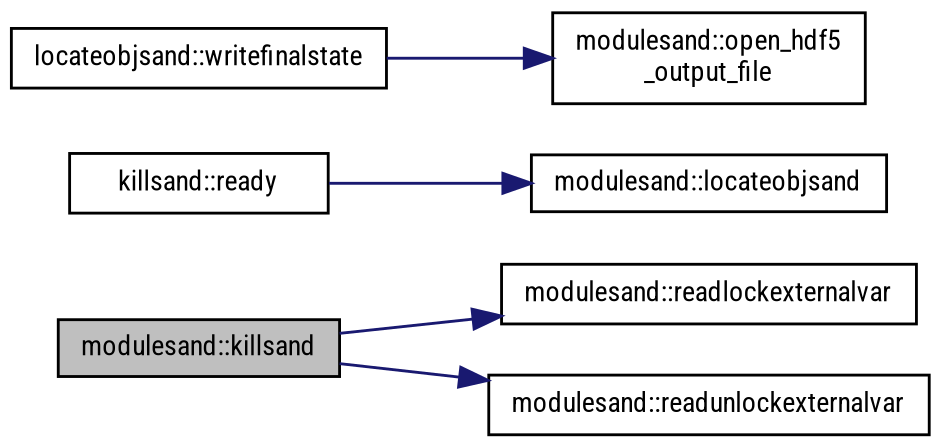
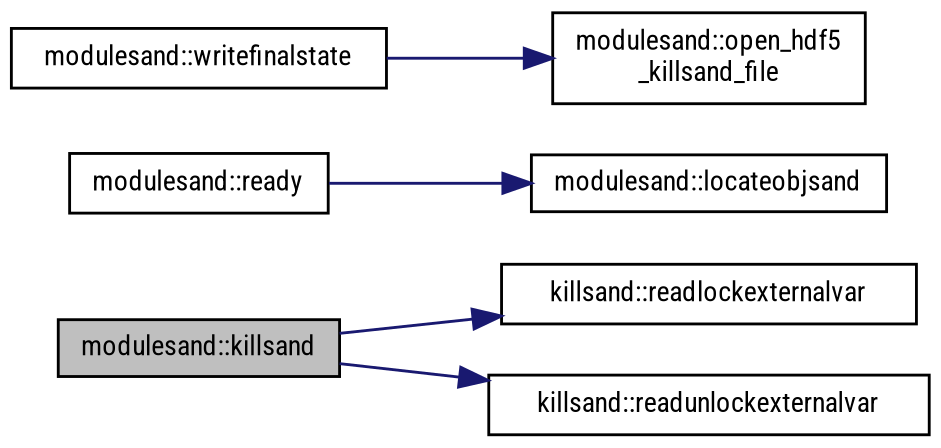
node "locateobjsand::writefinalstate": label "locateobjsand::writefinalstate" -> "modulesand::writefinalstate"
node "modulesand::open_hdf5 _output_file": label "modulesand::open_hdf5 _output_file" -> "modulesand::open_hdf5 _killsand_file"
node "killsand::ready": label "killsand::ready" -> "modulesand::ready"
node "modulesand::readlockexternalvar": label "modulesand::readlockexternalvar" -> "killsand::readlockexternalvar"
node "modulesand::readunlockexternalvar": label "modulesand::readunlockexternalvar" -> "killsand::readunlockexternalvar"
